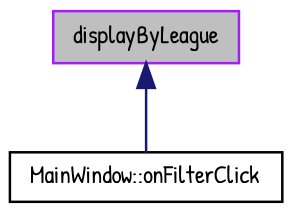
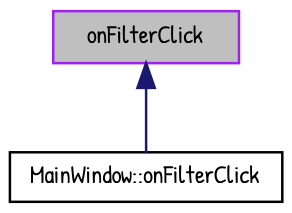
node "displayByLeague": label "displayByLeague" -> "onFilterClick"
